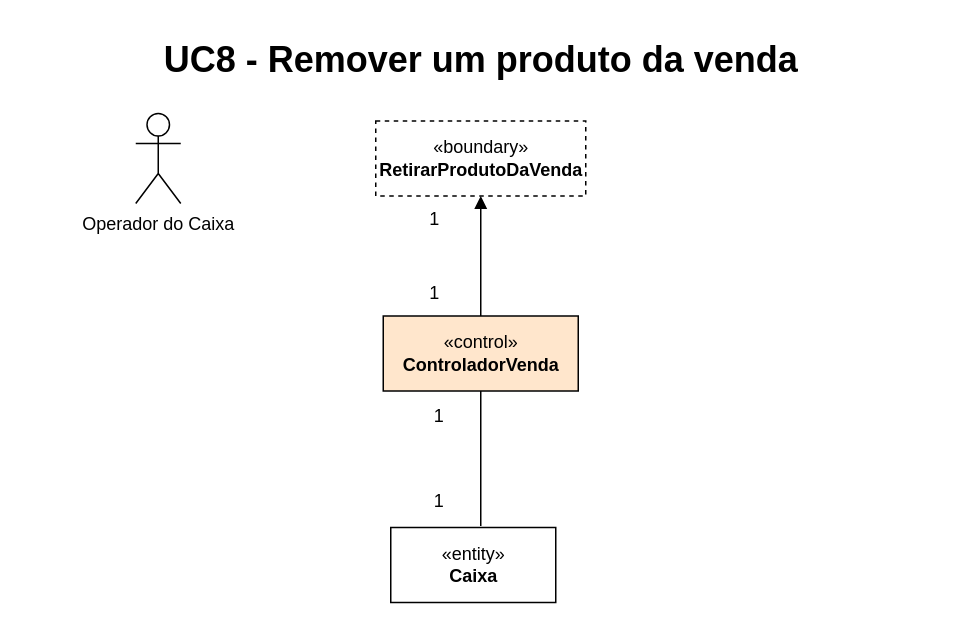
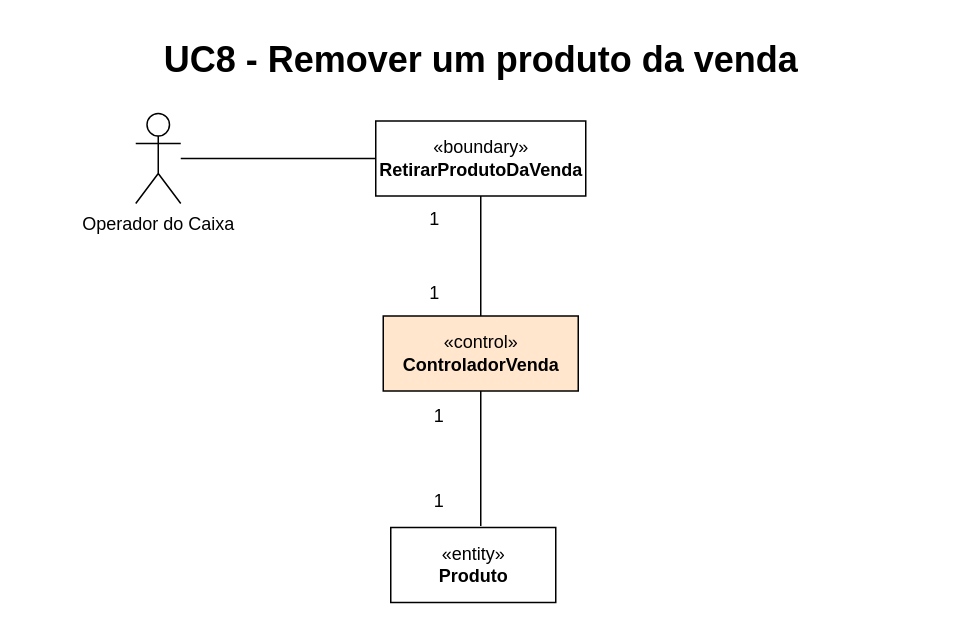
edge "Operador do Caixa" -- "«boundary» RetirarProdutoDaVenda": added
node "«boundary» RetirarProdutoDaVenda": style dashed -> solid
edge "«control» ControladorVenda" -> "«boundary» RetirarProdutoDaVenda": arrowhead block -> none
node "«entity» Caixa": label "«entity» Caixa" -> "«entity» Produto"
